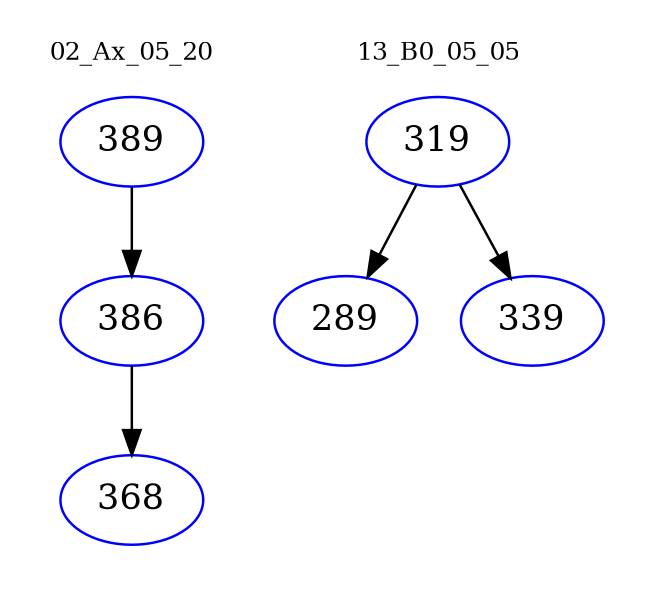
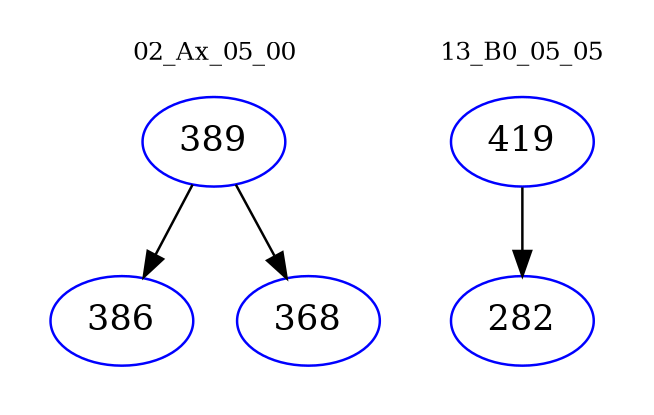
cluster "02_Ax_05_20": label "02_Ax_05_20" -> "02_Ax_05_00"
node "319": label "319" -> "419"
node "289": label "289" -> "282"
node "339": removed
edge "386" -> "368": now "389" -> "368"
